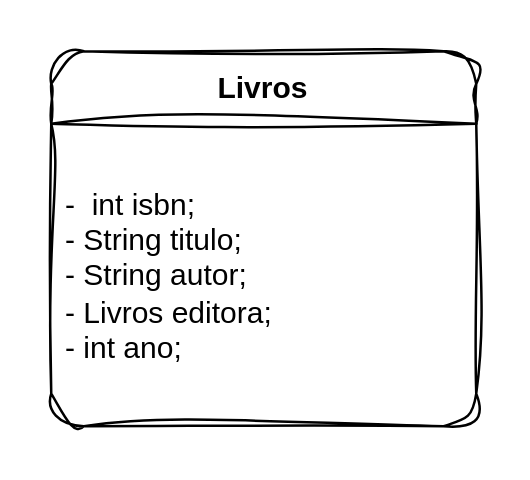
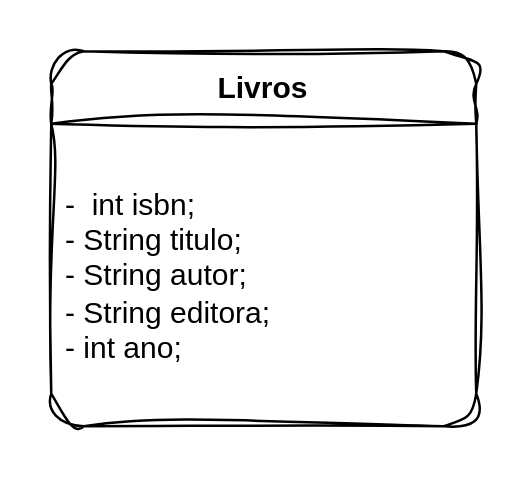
node "- int isbn; - String titulo; - String autor; - Livros editora; - int ano;": label "- int isbn; - String titulo; - String autor; - Livros editora; - int ano;" -> "- int isbn; - String titulo; - String autor; - String editora; - int ano;"
